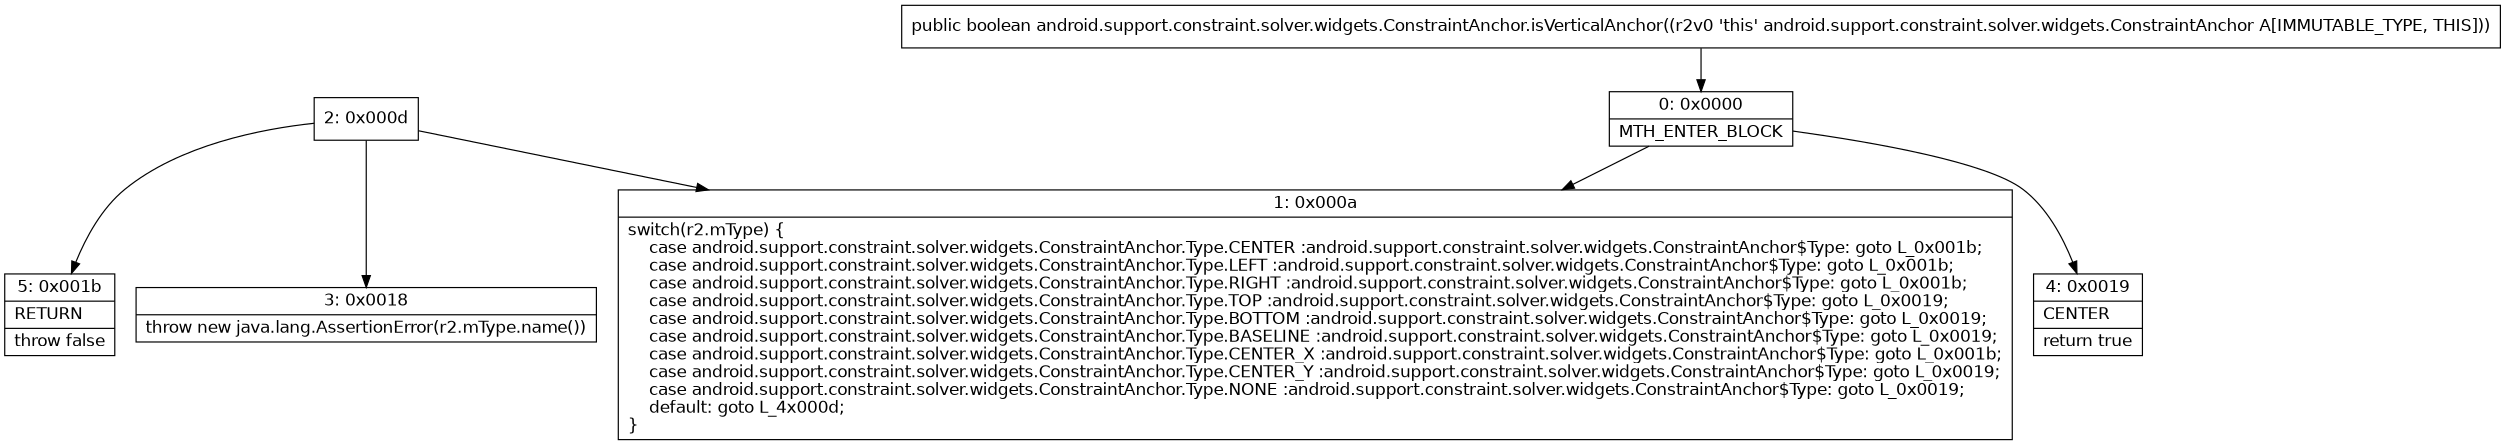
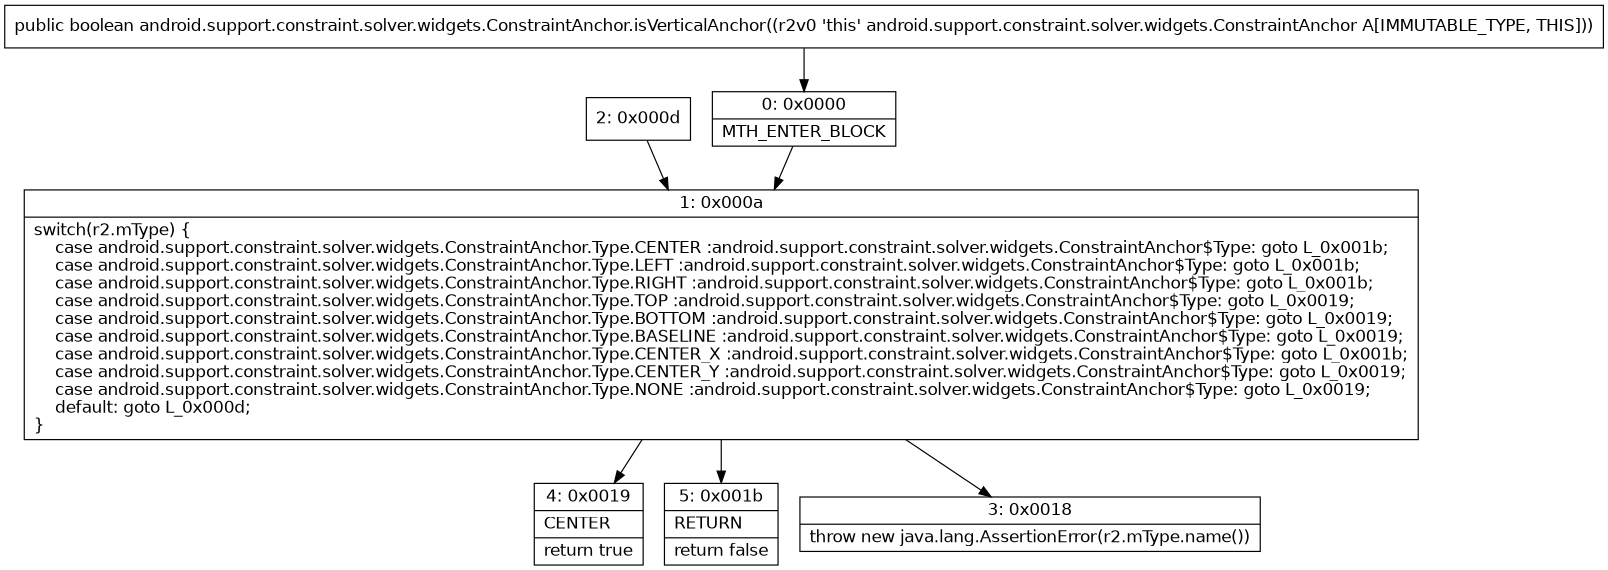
edge "2: 0x000d" -> "5: 0x001b": now "1: 0x000a" -> "5: 0x001b"
edge "0: 0x0000" -> "4: 0x0019": now "1: 0x000a" -> "4: 0x0019"
edge "2: 0x000d" -> "3: 0x0018": now "1: 0x000a" -> "3: 0x0018"
node "5: 0x001b": text "throw false" -> "return false"
node "1: 0x000a": text "default: goto L_4x000d;" -> "default: goto L_0x000d;"
